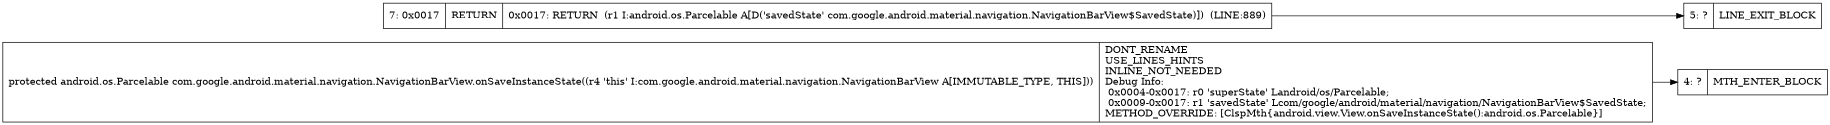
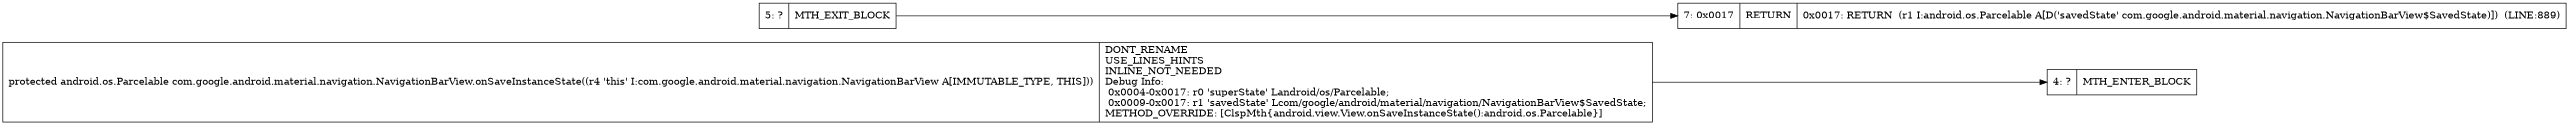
edge "7: 0x0017" -> "5: ?": reversed
node "5: ?": text "LINE_EXIT_BLOCK" -> "MTH_EXIT_BLOCK"
